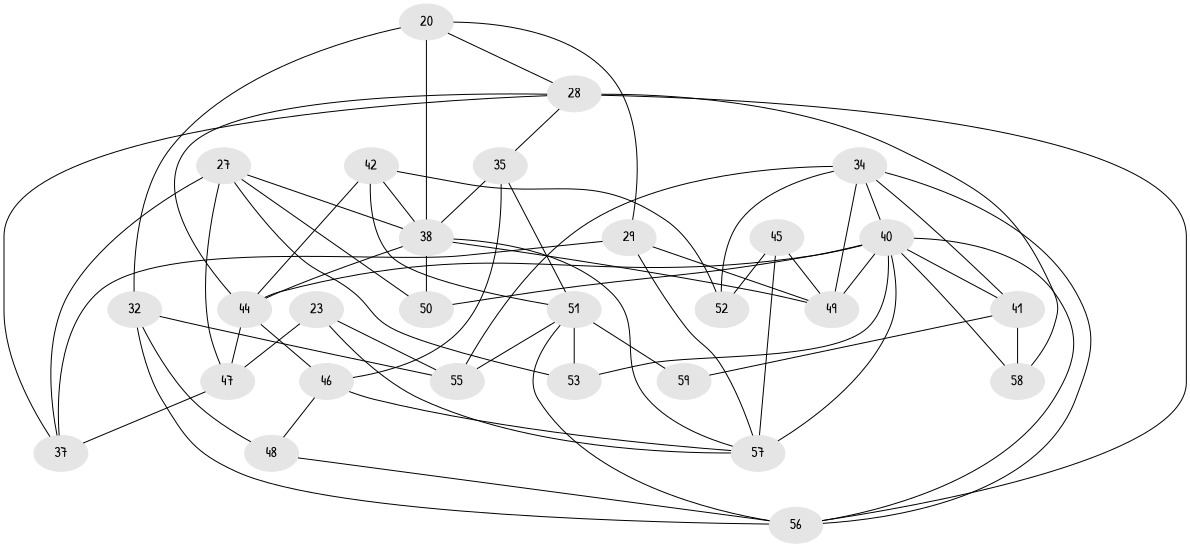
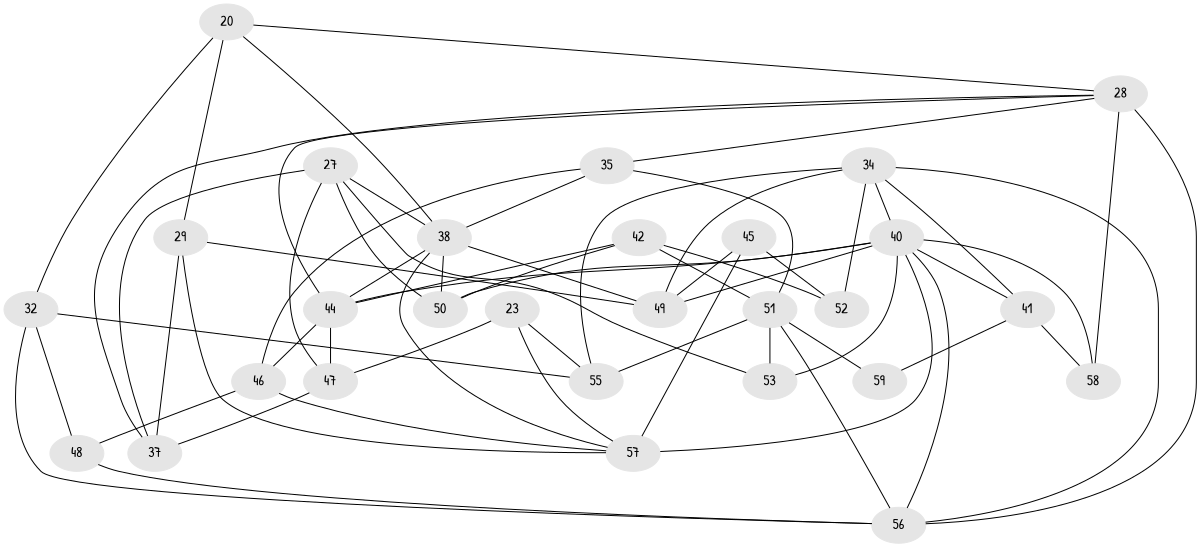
edge "42" -- "38": now "42" -- "50"
